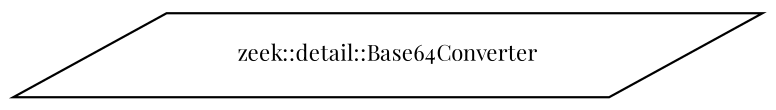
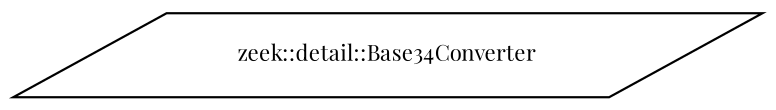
node "zeek::detail::Base64Converter": label "zeek::detail::Base64Converter" -> "zeek::detail::Base34Converter"
